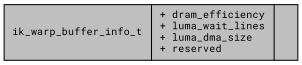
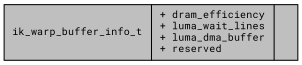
node "ik_warp_buffer_info_t": text "+ luma_dma_size" -> "+ luma_dma_buffer"
